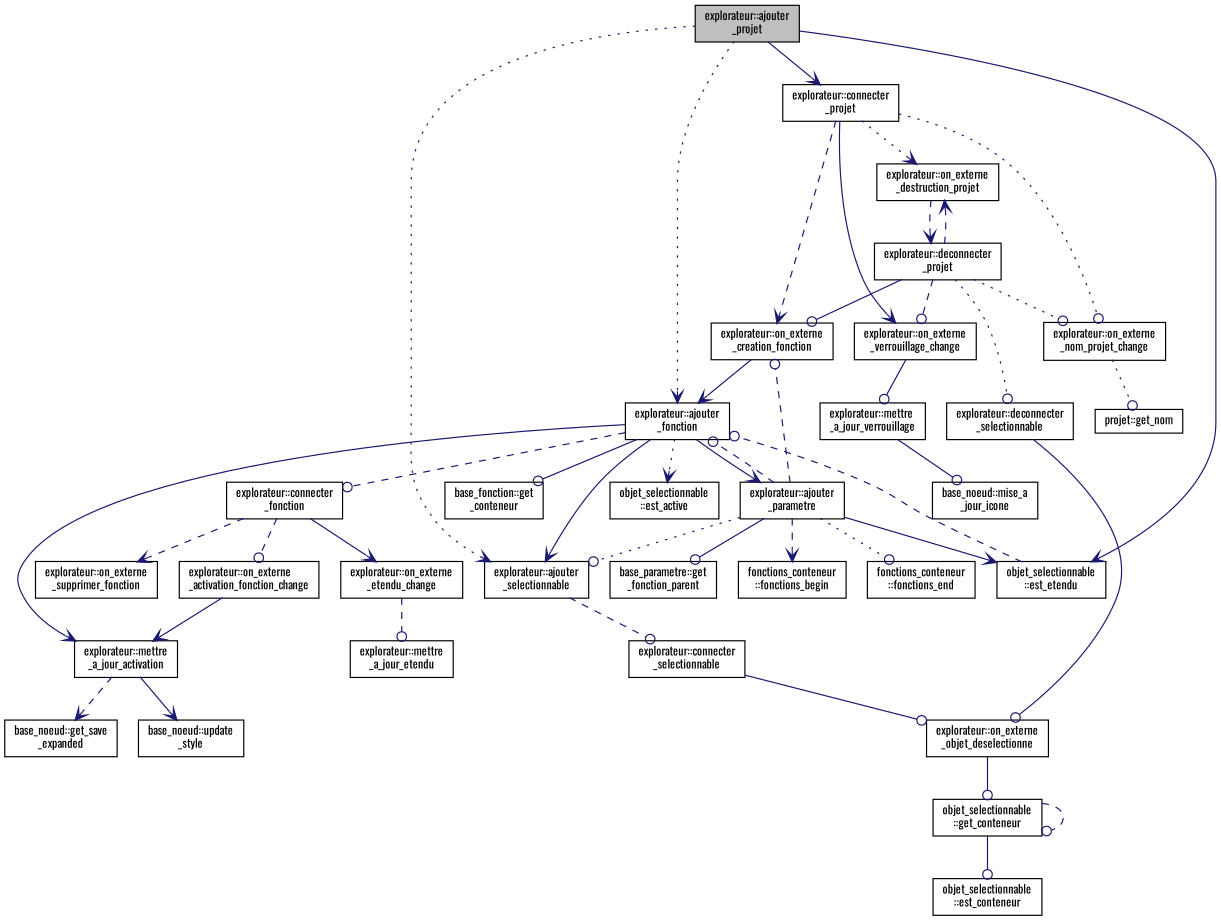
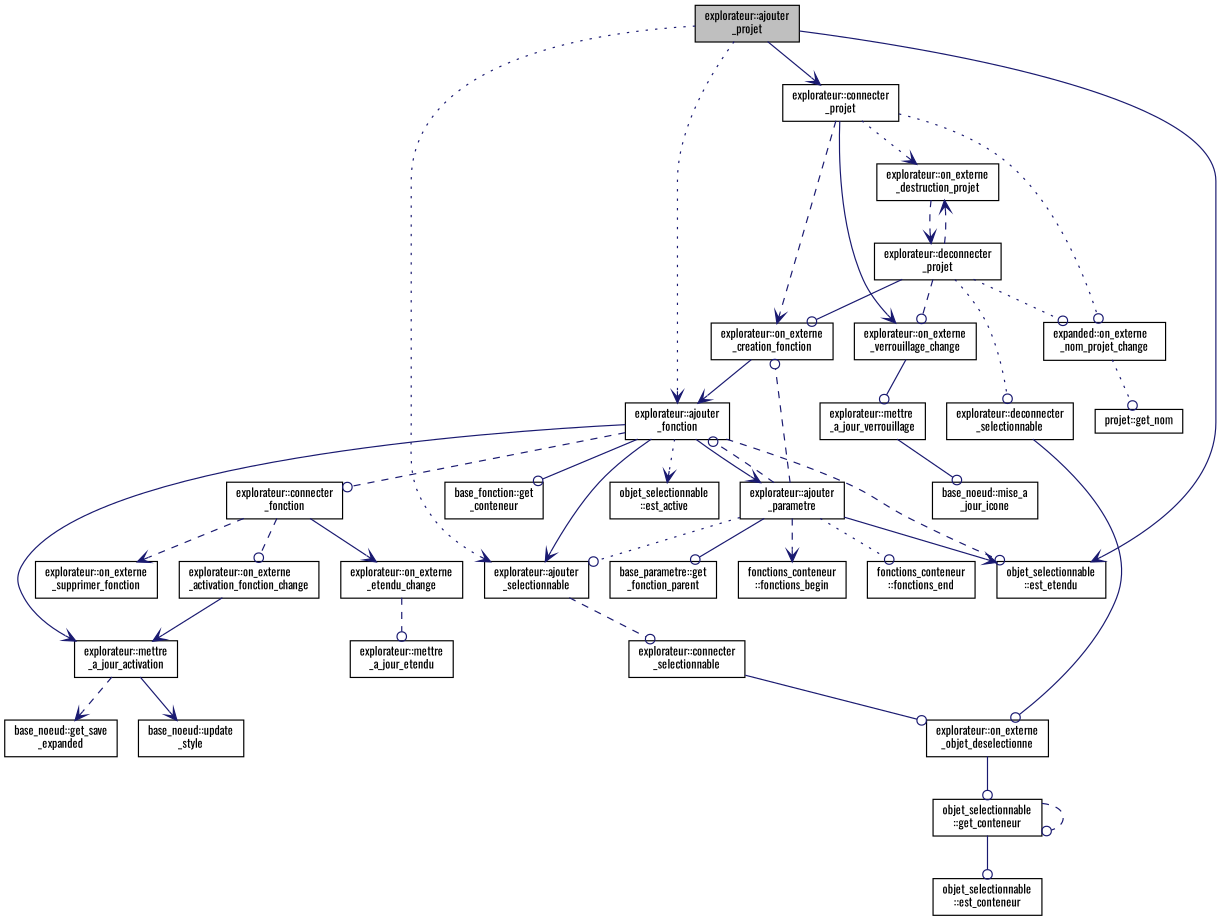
node "explorateur::on_externe _nom_projet_change": label "explorateur::on_externe _nom_projet_change" -> "expanded::on_externe _nom_projet_change"
edge "objet_selectionnable ::est_etendu" -> "explorateur::ajouter _fonction": reversed
